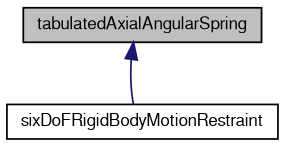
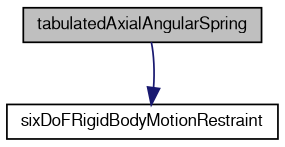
edge "sixDoFRigidBodyMotionRestraint" -> "tabulatedAxialAngularSpring": reversed
